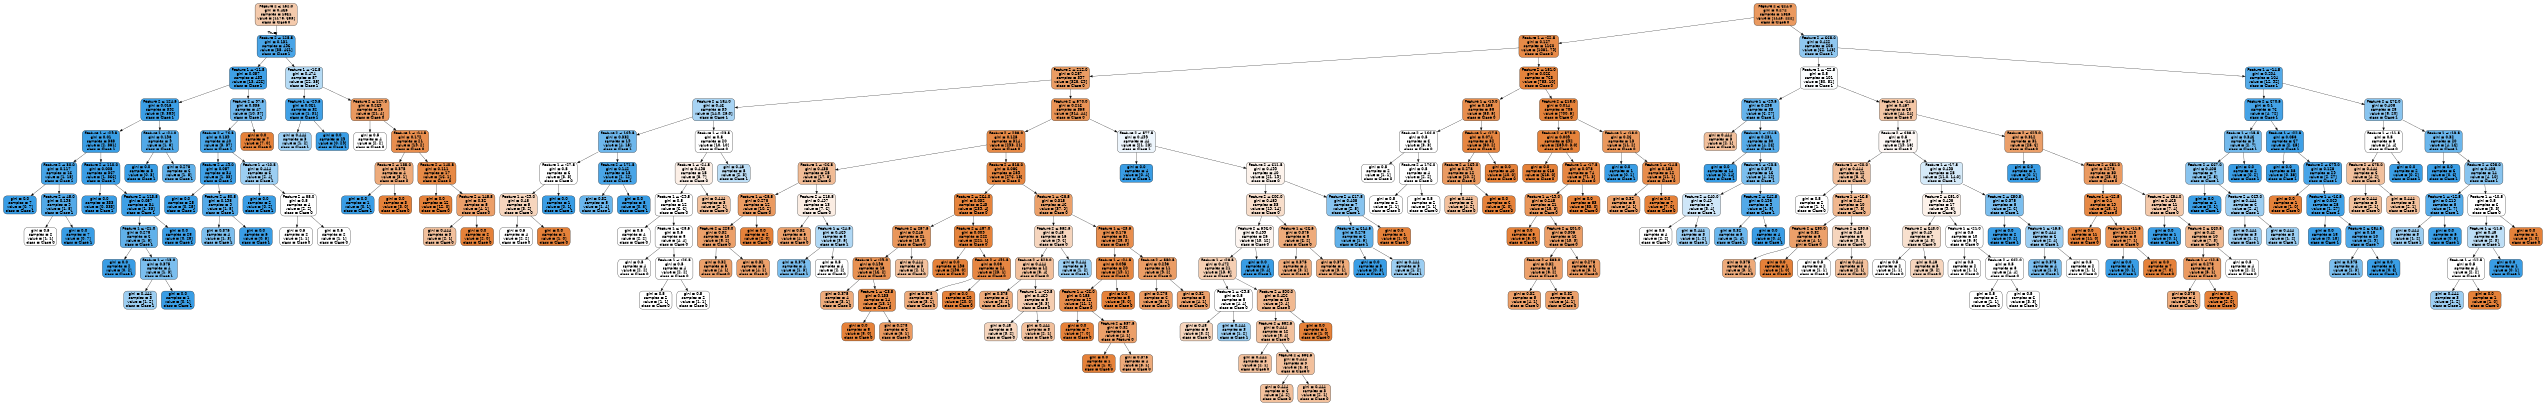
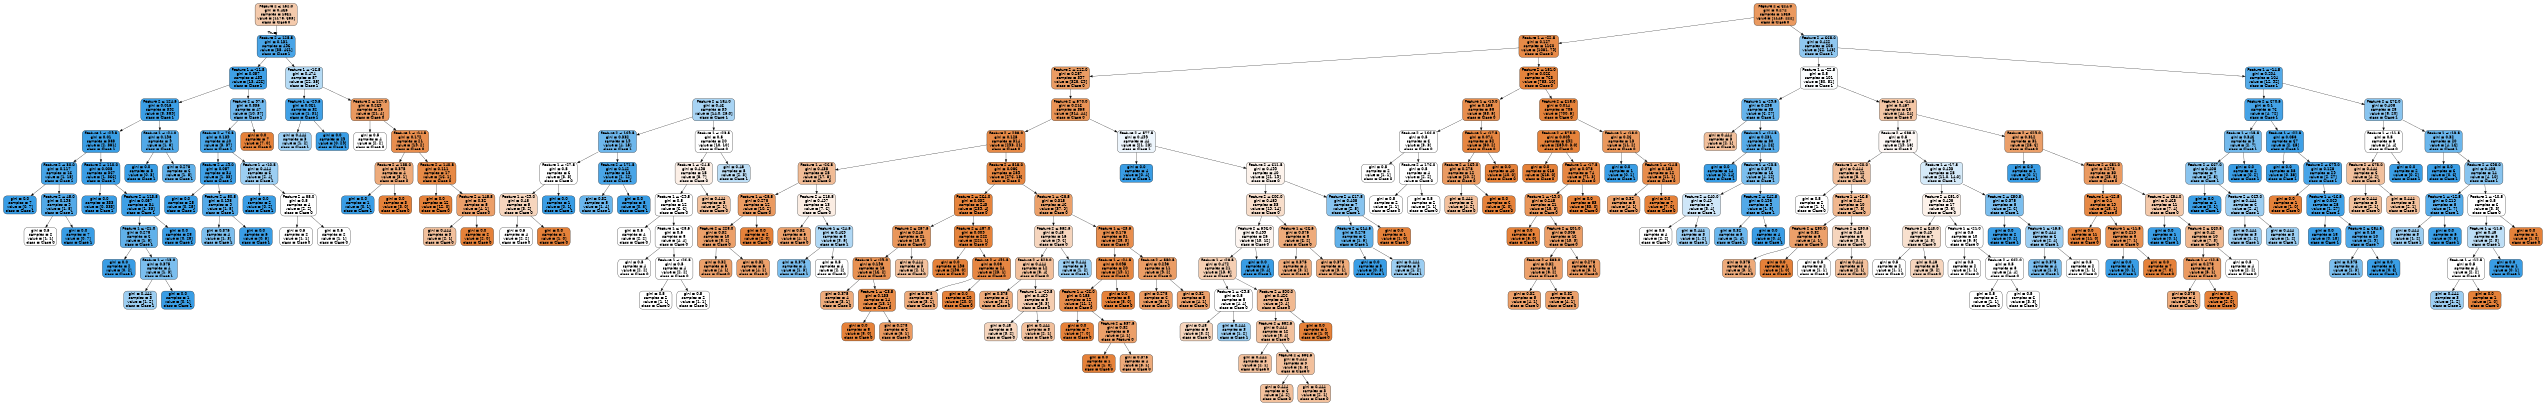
edge "Feature 2 ≤ 212.0" -> "Feature 2 ≤ 184.0": removed
edge "Feature 2 ≤ 618.0" -> "Feature 2 ≤ 573.0": removed
node "Feature 2 ≤ 176.0": text "class = Clase 0" -> "value = Clase 0"
node "Feature 2 ≤ 630.0": text "gini = Clase 0" -> "class = Clase 0"
